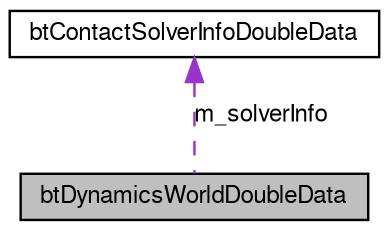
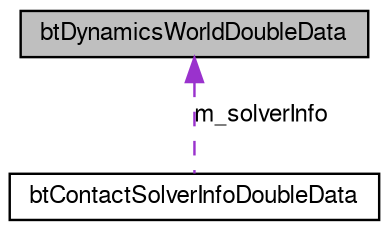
edge "btDynamicsWorldDoubleData" -> "btContactSolverInfoDoubleData": reversed
